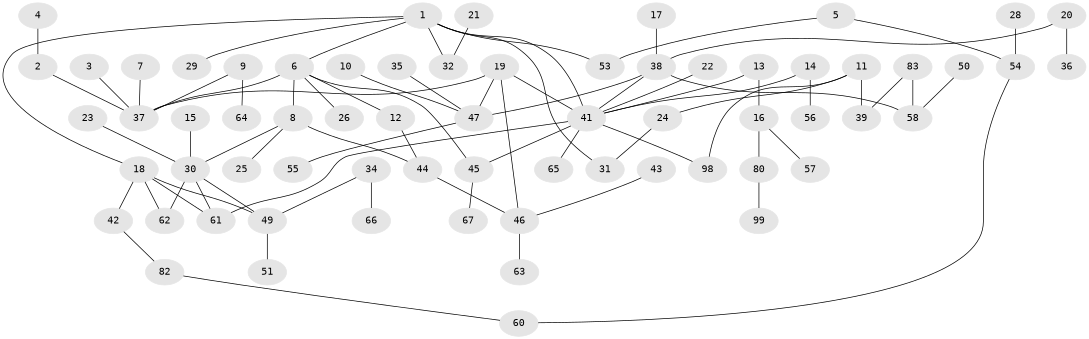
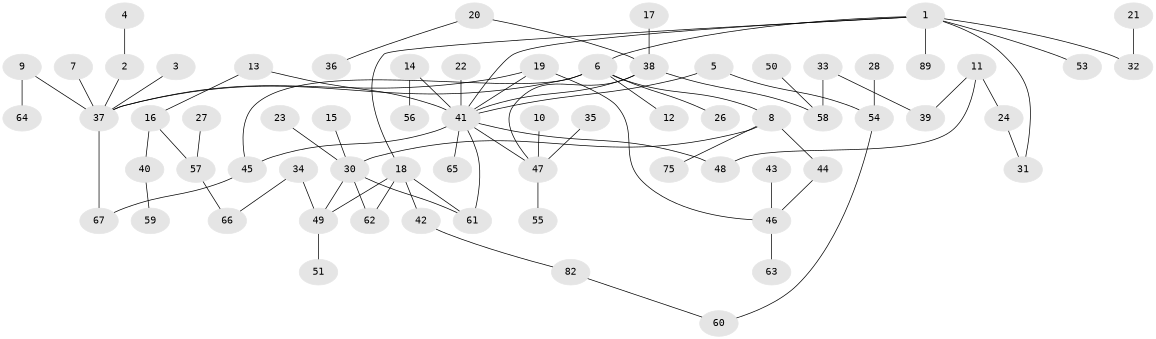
edge "5" -- "53": now "5" -- "41"
node "29": label "29" -> "89"
node "83": label "83" -> "33"
edge "19" -- "47": now "41" -- "47"
node "27": added
edge "12" -- "44": removed
edge "37" -- "67": added
node "25": label "25" -> "75"
node "98": label "98" -> "48"
node "80": label "80" -> "40"
edge "57" -- "66": added
node "99": label "99" -> "59"
